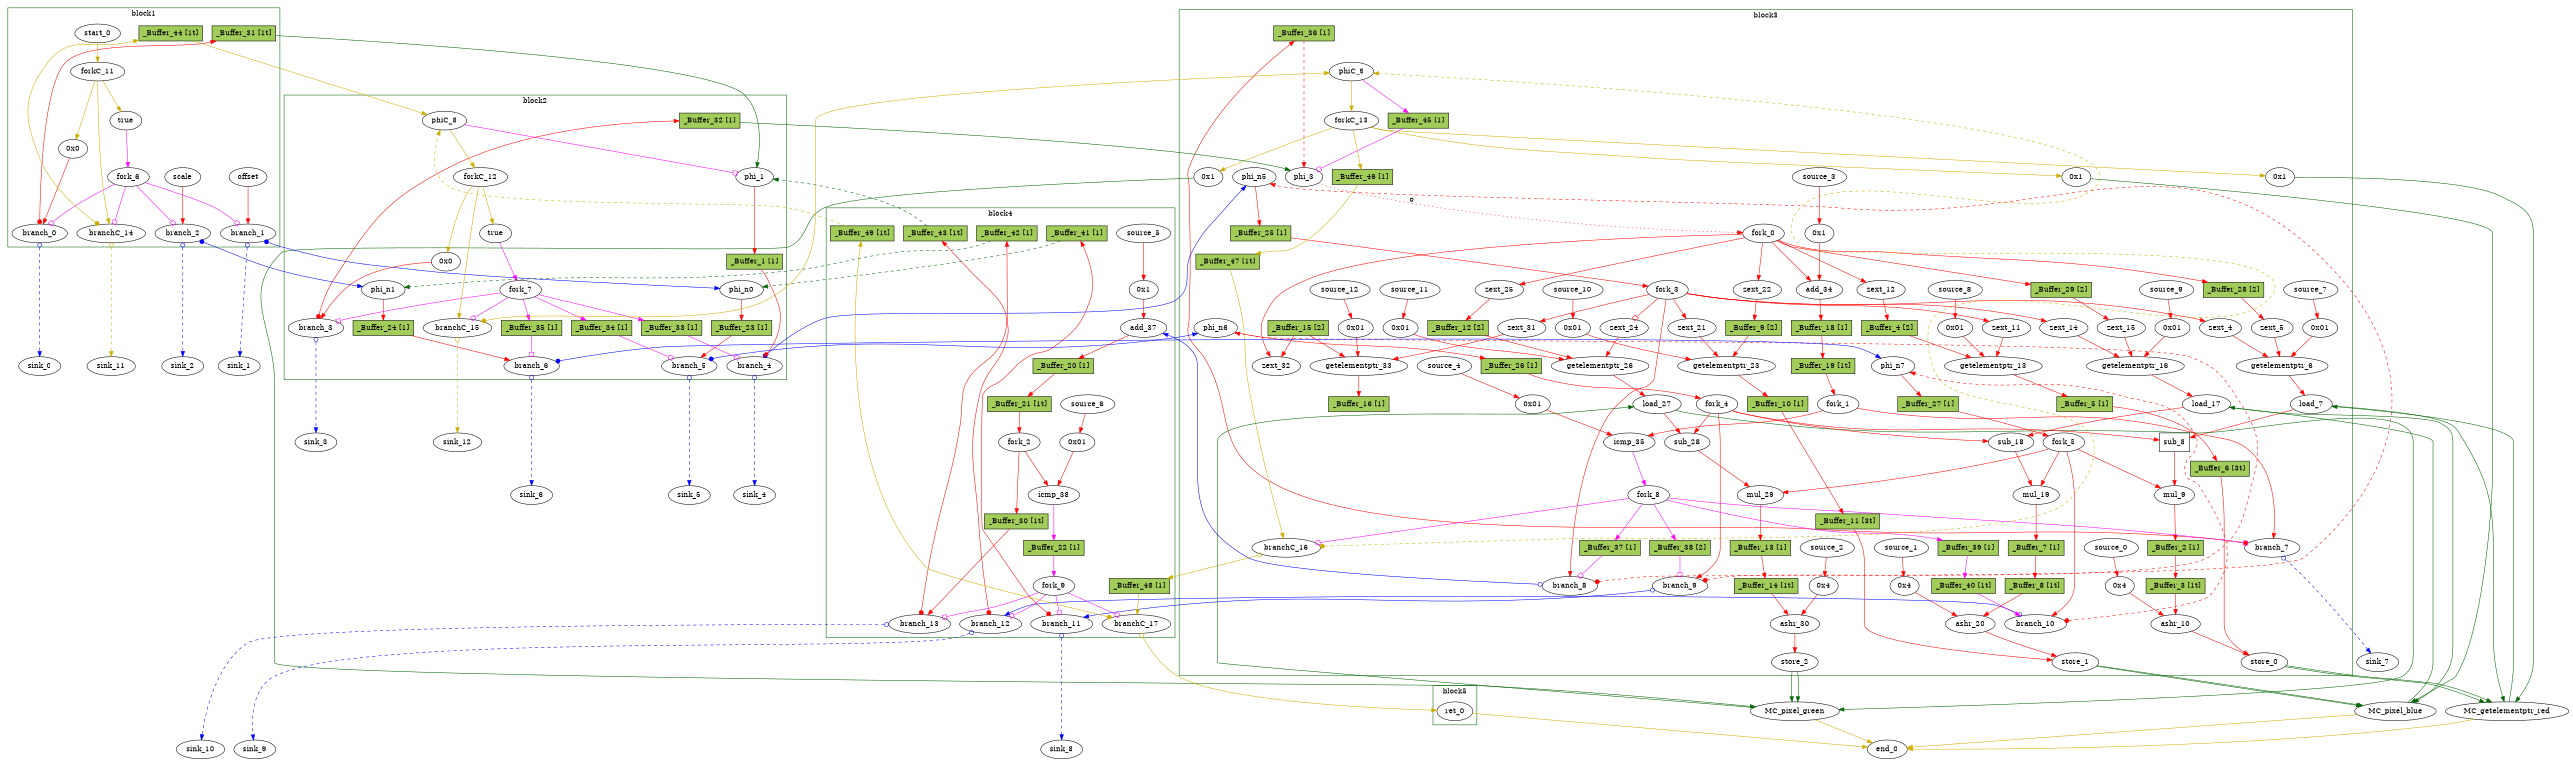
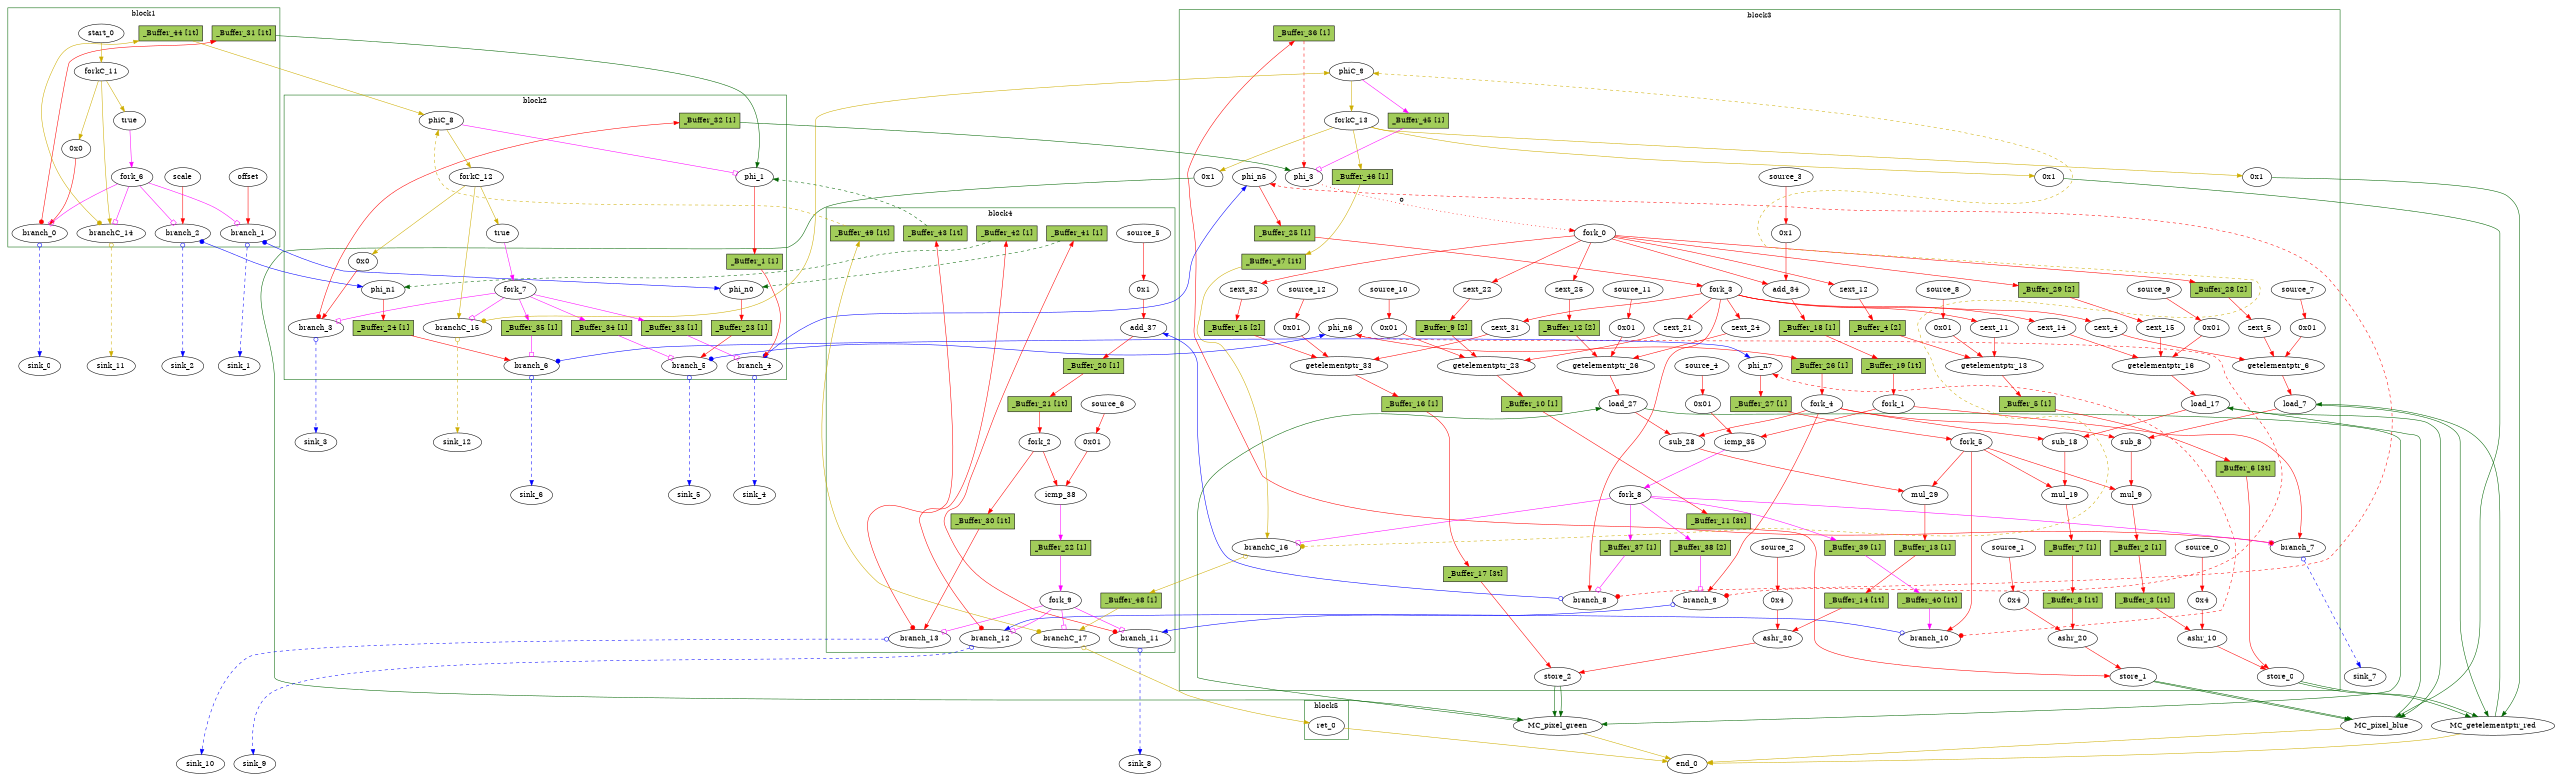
edge "fork_3" -> "zext_24": arrowhead obox -> normal
edge "_Buffer_15 [2]" -> "zext_32": reversed
node "sub_8": shape box -> ellipse
node "_Buffer_17 [3t]": added
